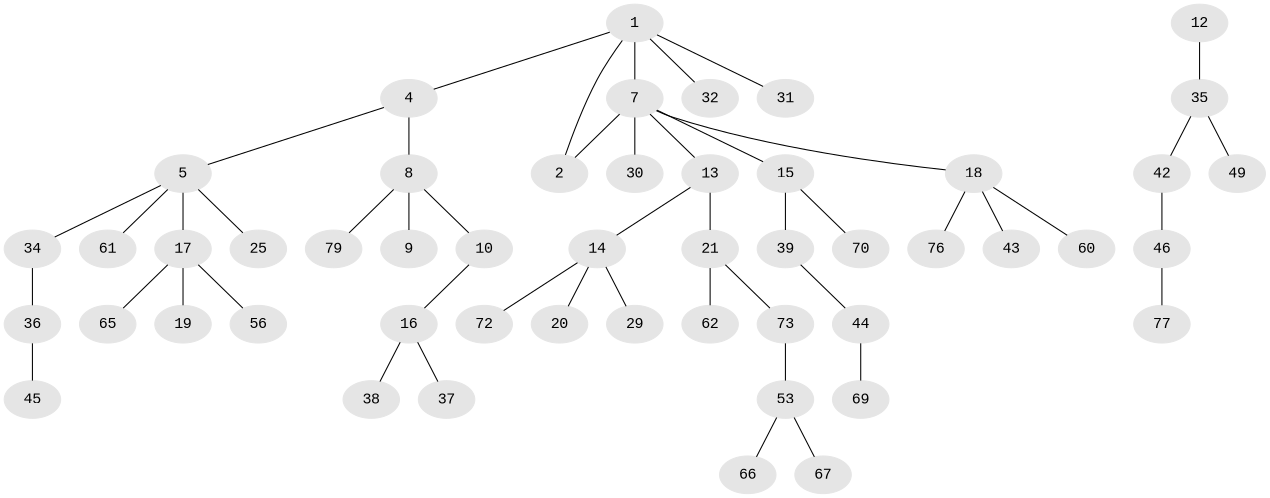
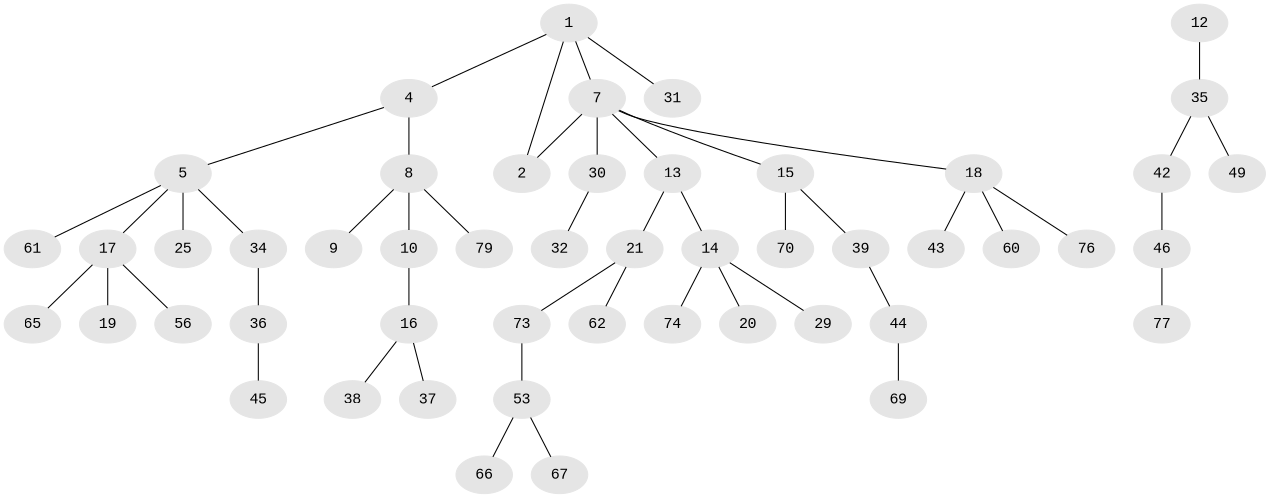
edge "1" -- "32": now "30" -- "32"
node "72": label "72" -> "74"
